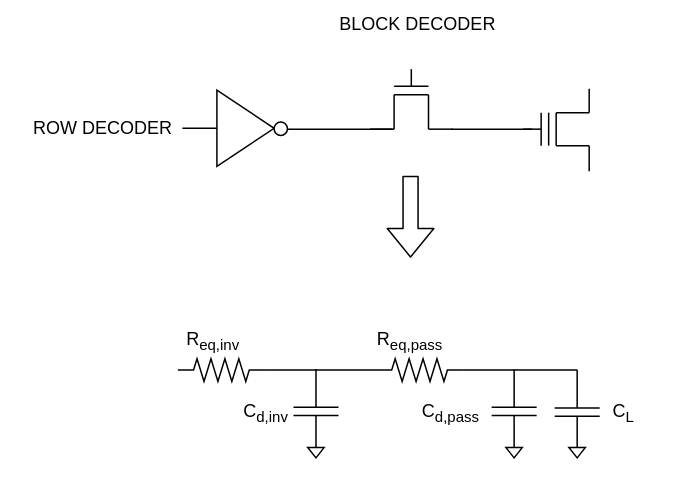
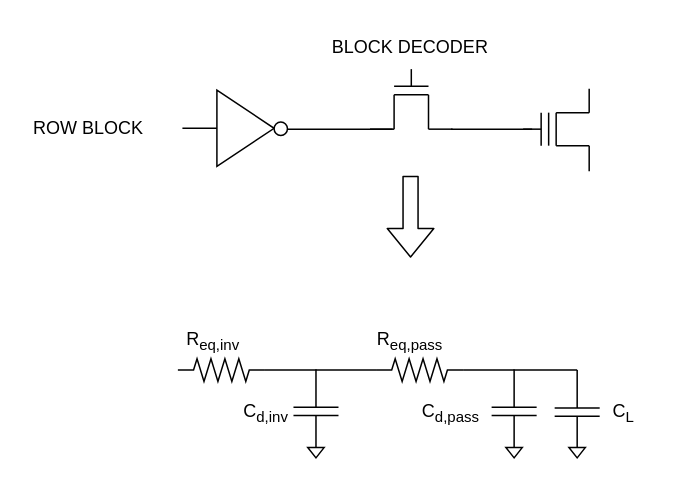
node "BLOCK DECODER": moved (427, 24) -> (419, 47)
node "ROW DECODER": label "ROW DECODER" -> "ROW BLOCK"
